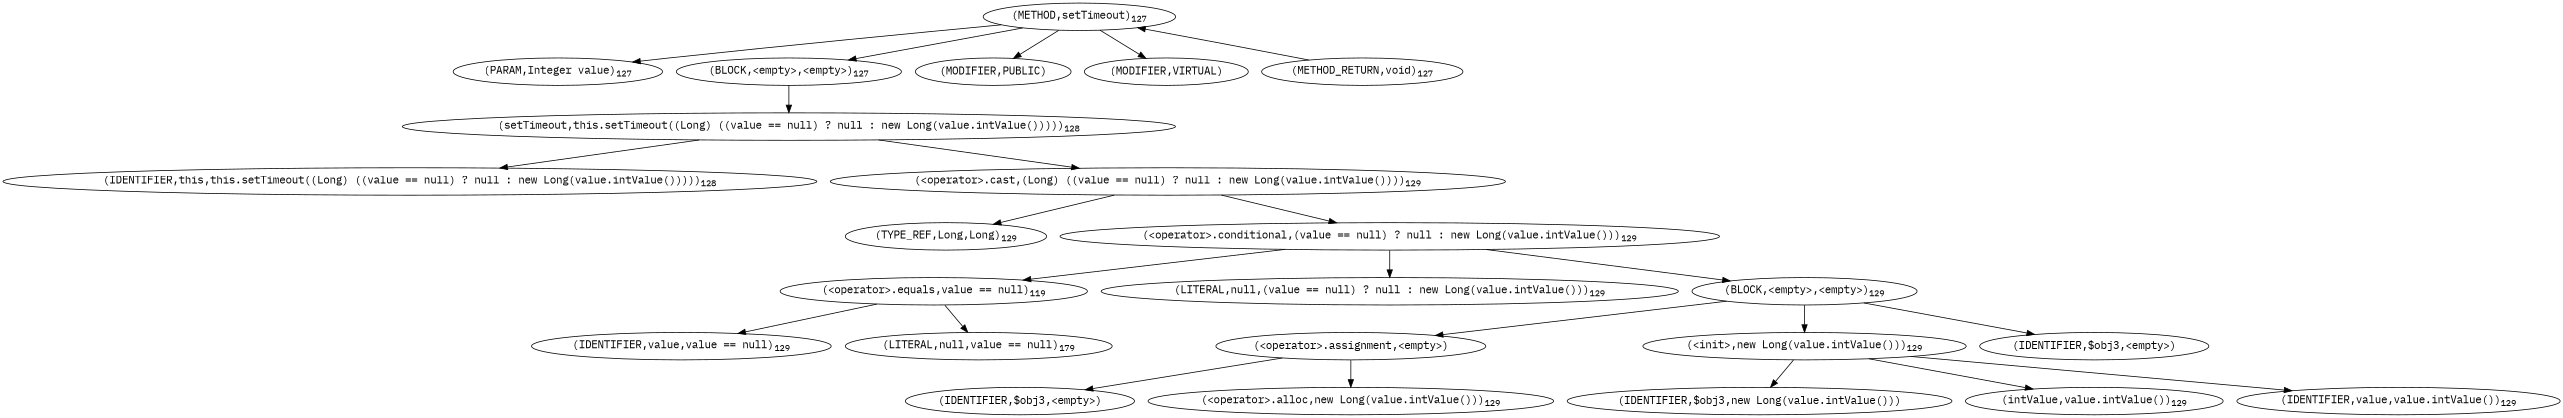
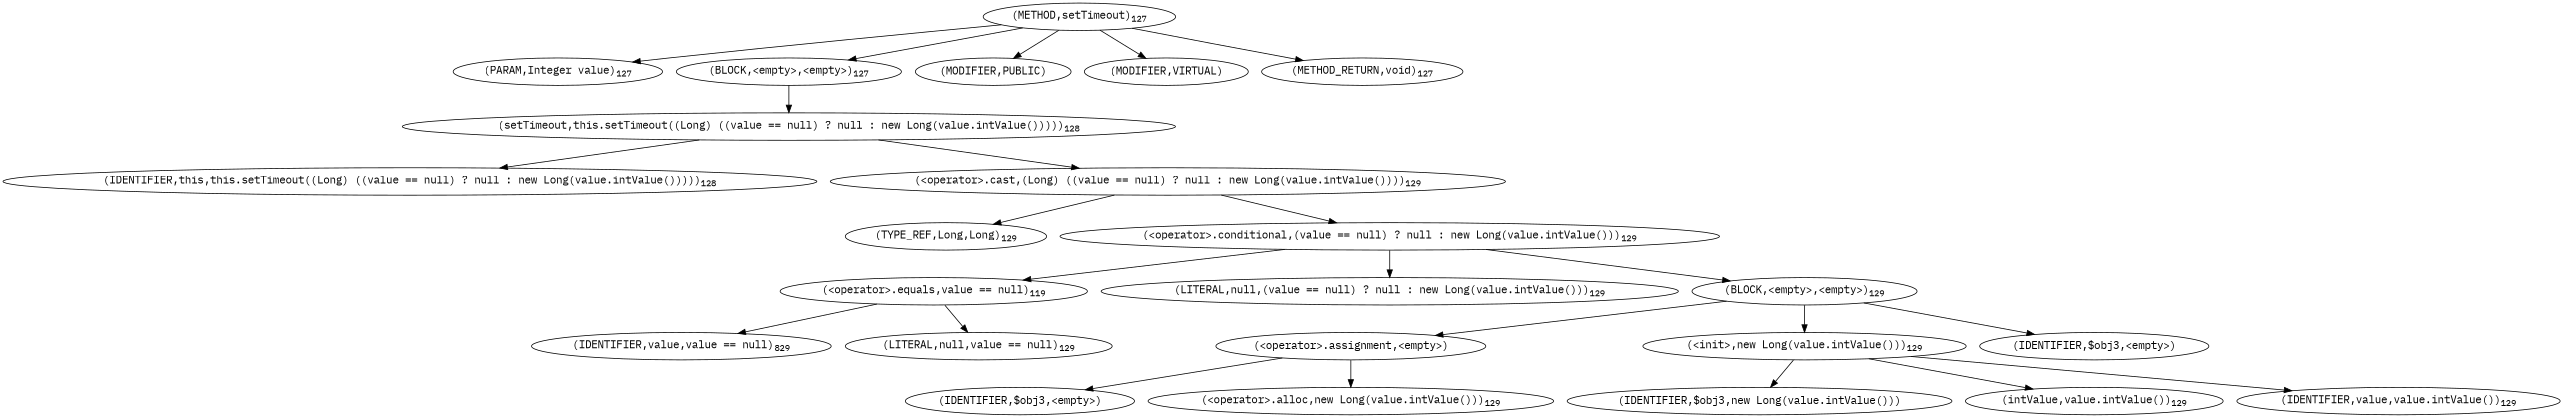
edge "(METHOD_RETURN,void)" -> "(METHOD,setTimeout)": reversed
node "(IDENTIFIER,value,value == null)": text "129" -> "829"
node "(LITERAL,null,value == null)": text "179" -> "129"
